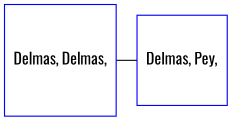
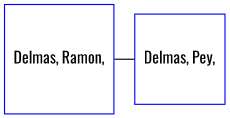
node "Delmas, Delmas,": label "Delmas, Delmas," -> "Delmas, Ramon,"
